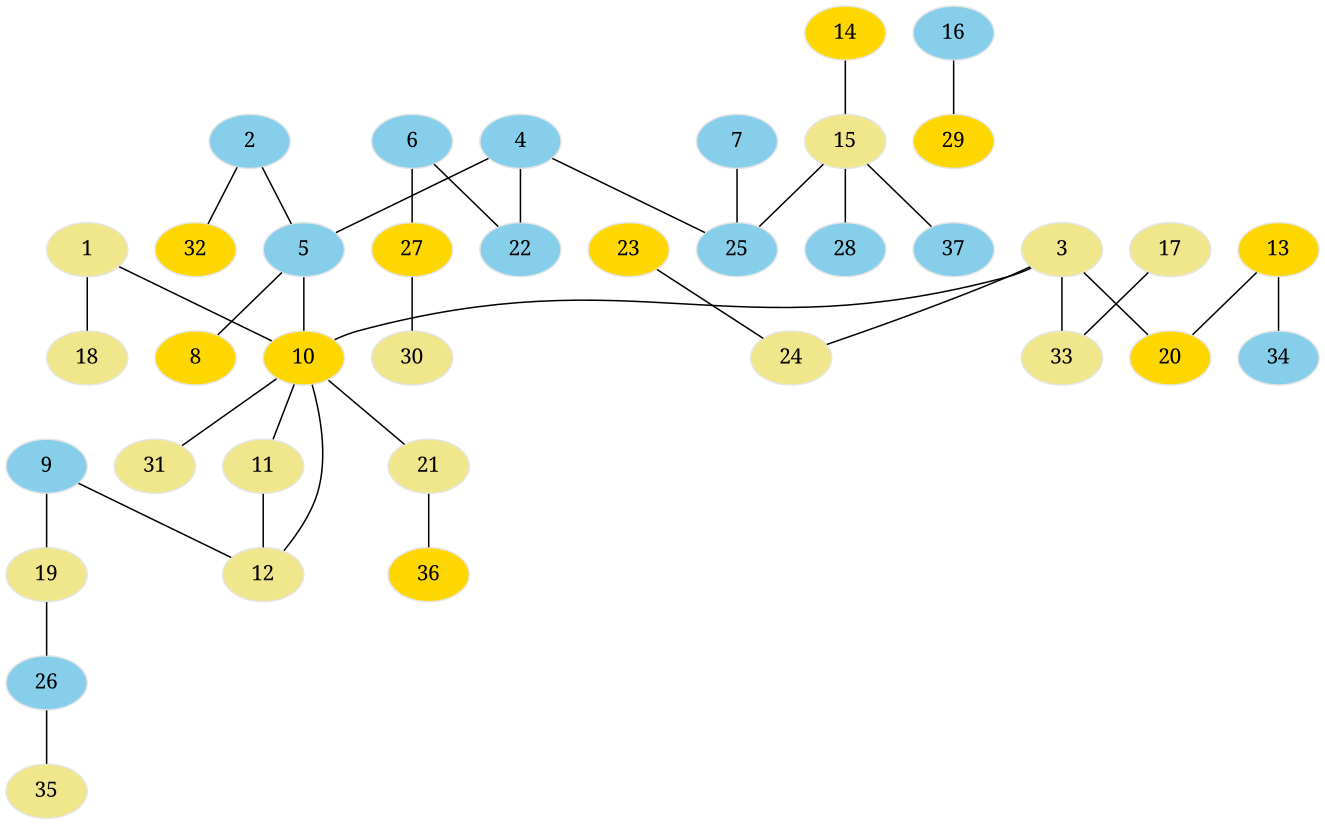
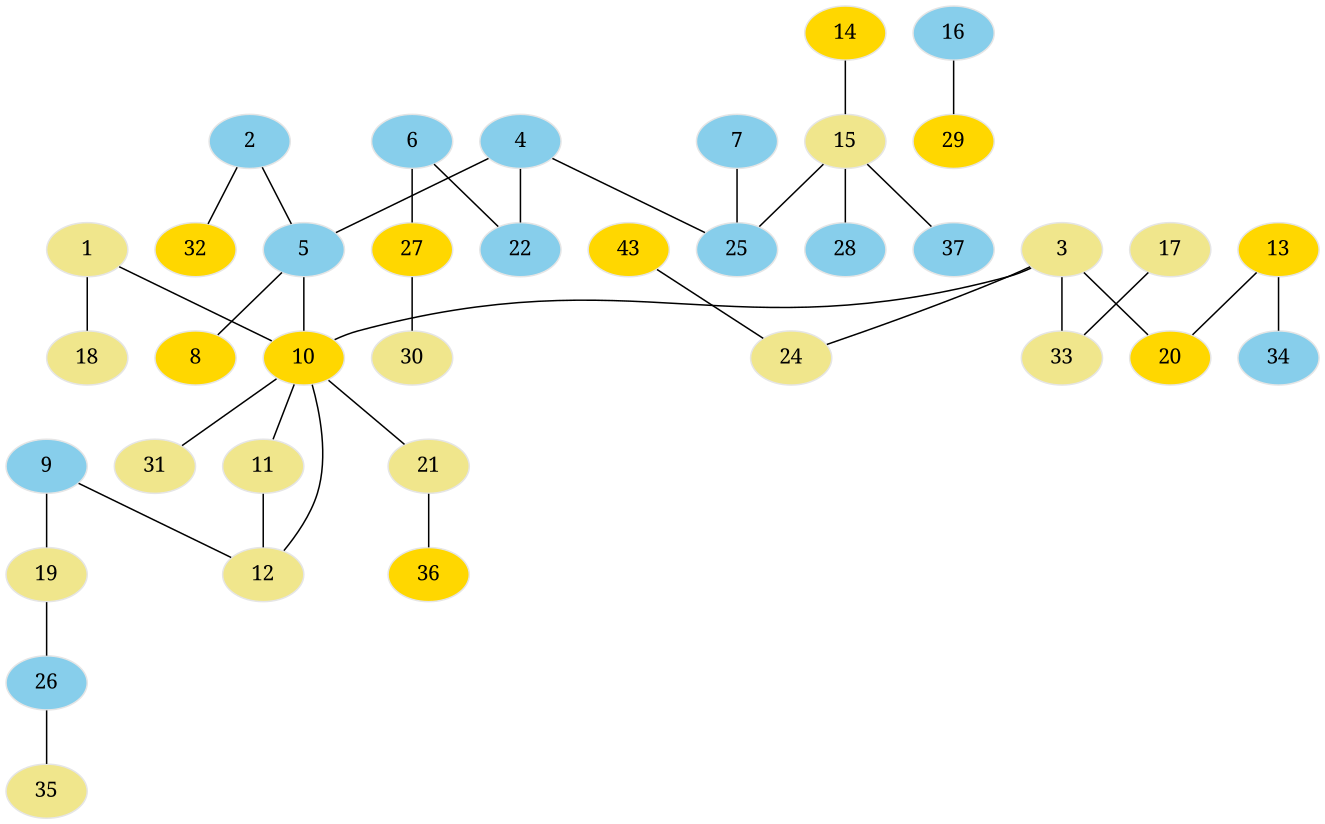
node "23": label "23" -> "43"
